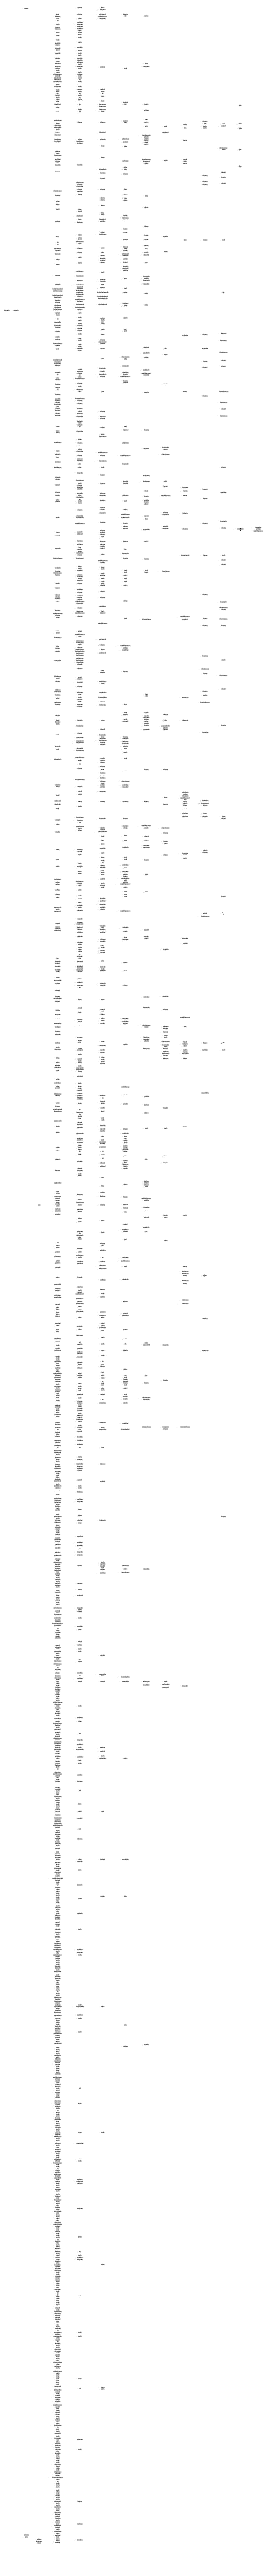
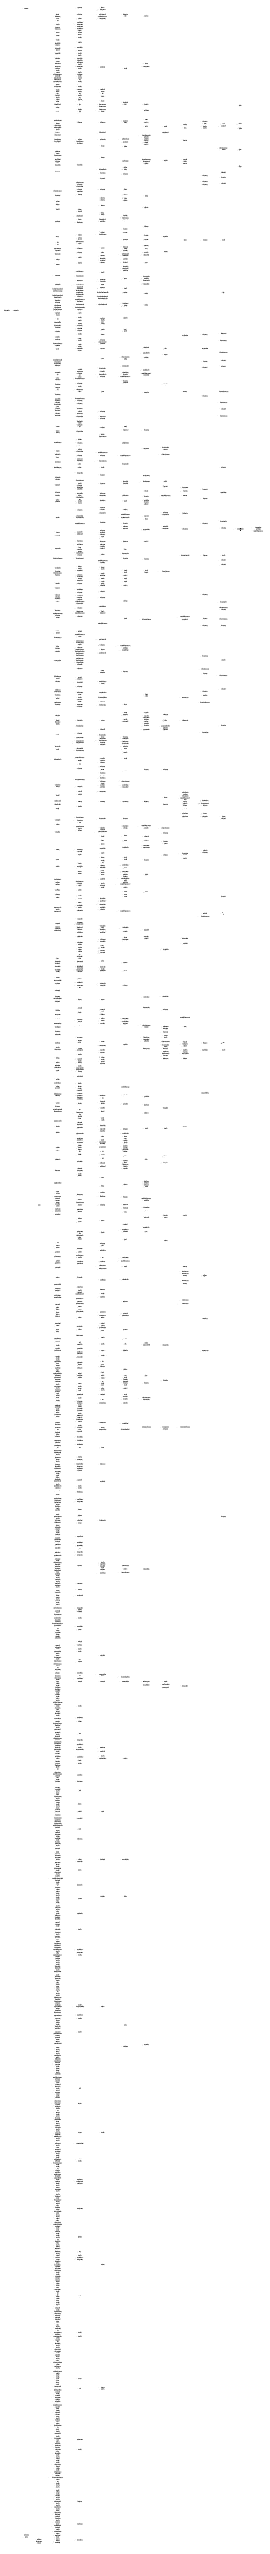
node "get_group_info.isra.0": removed
